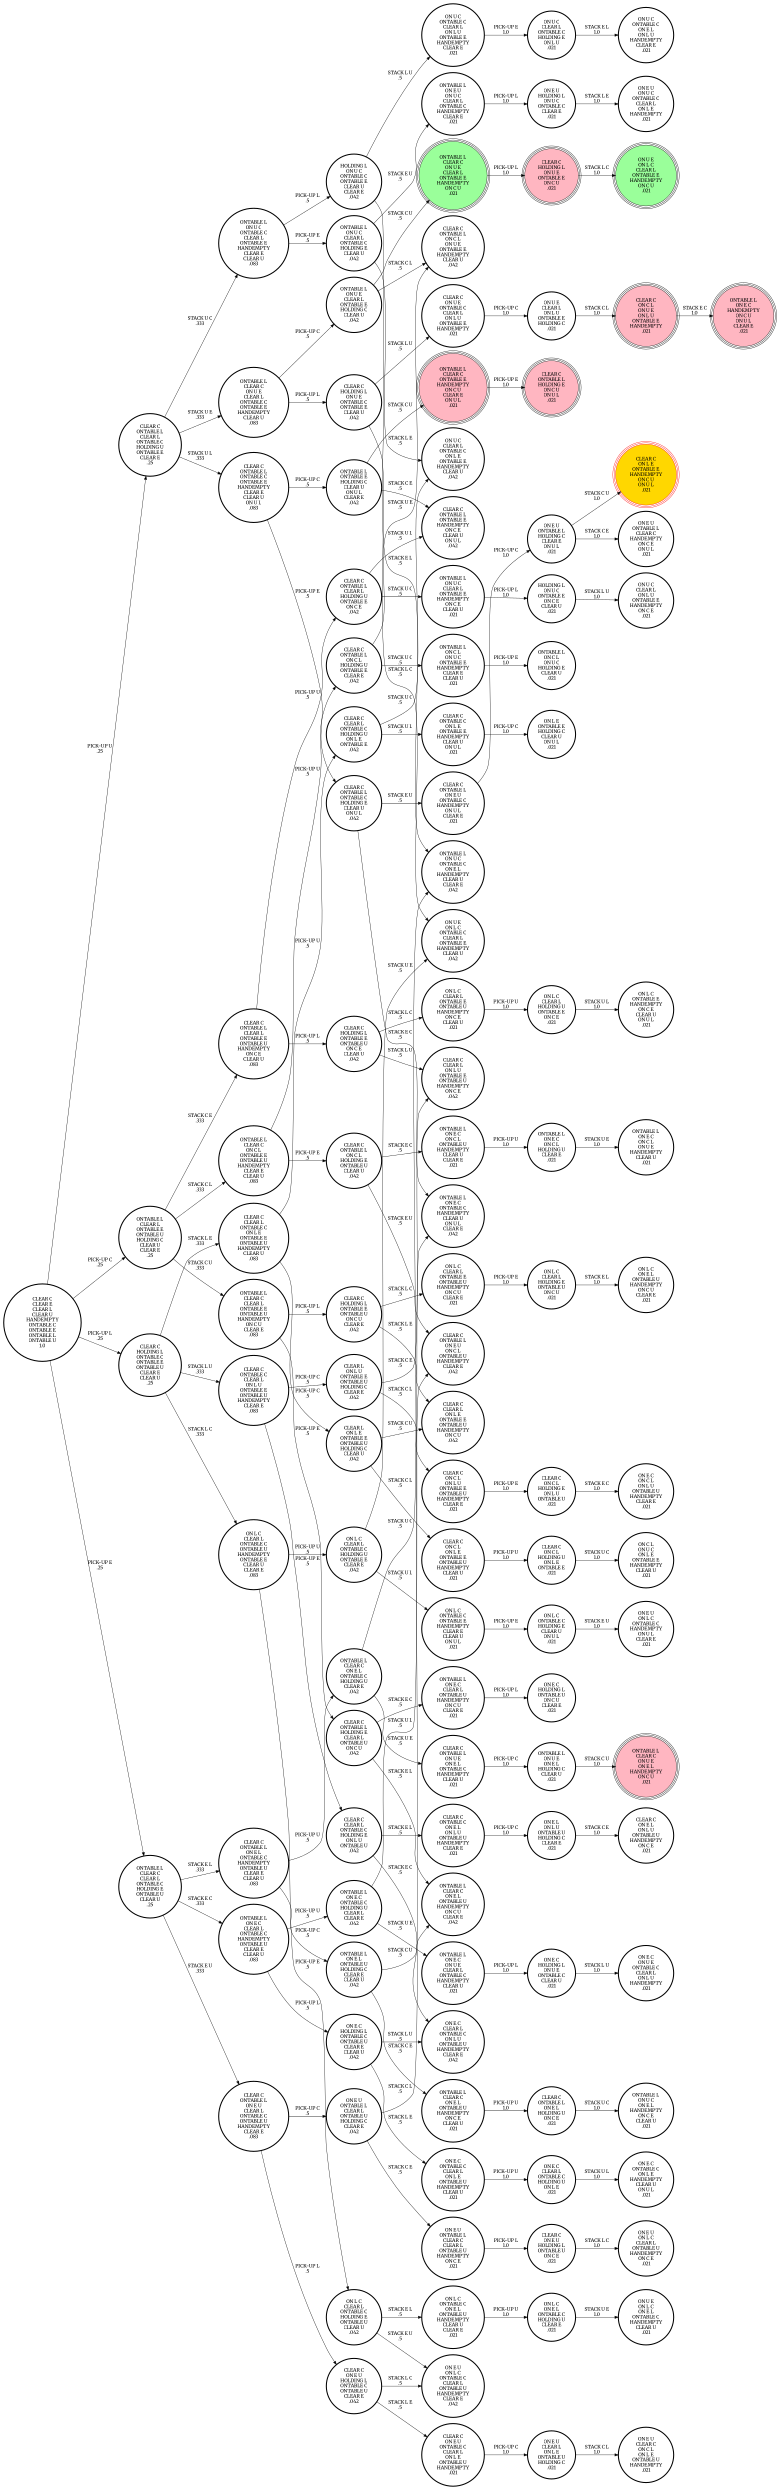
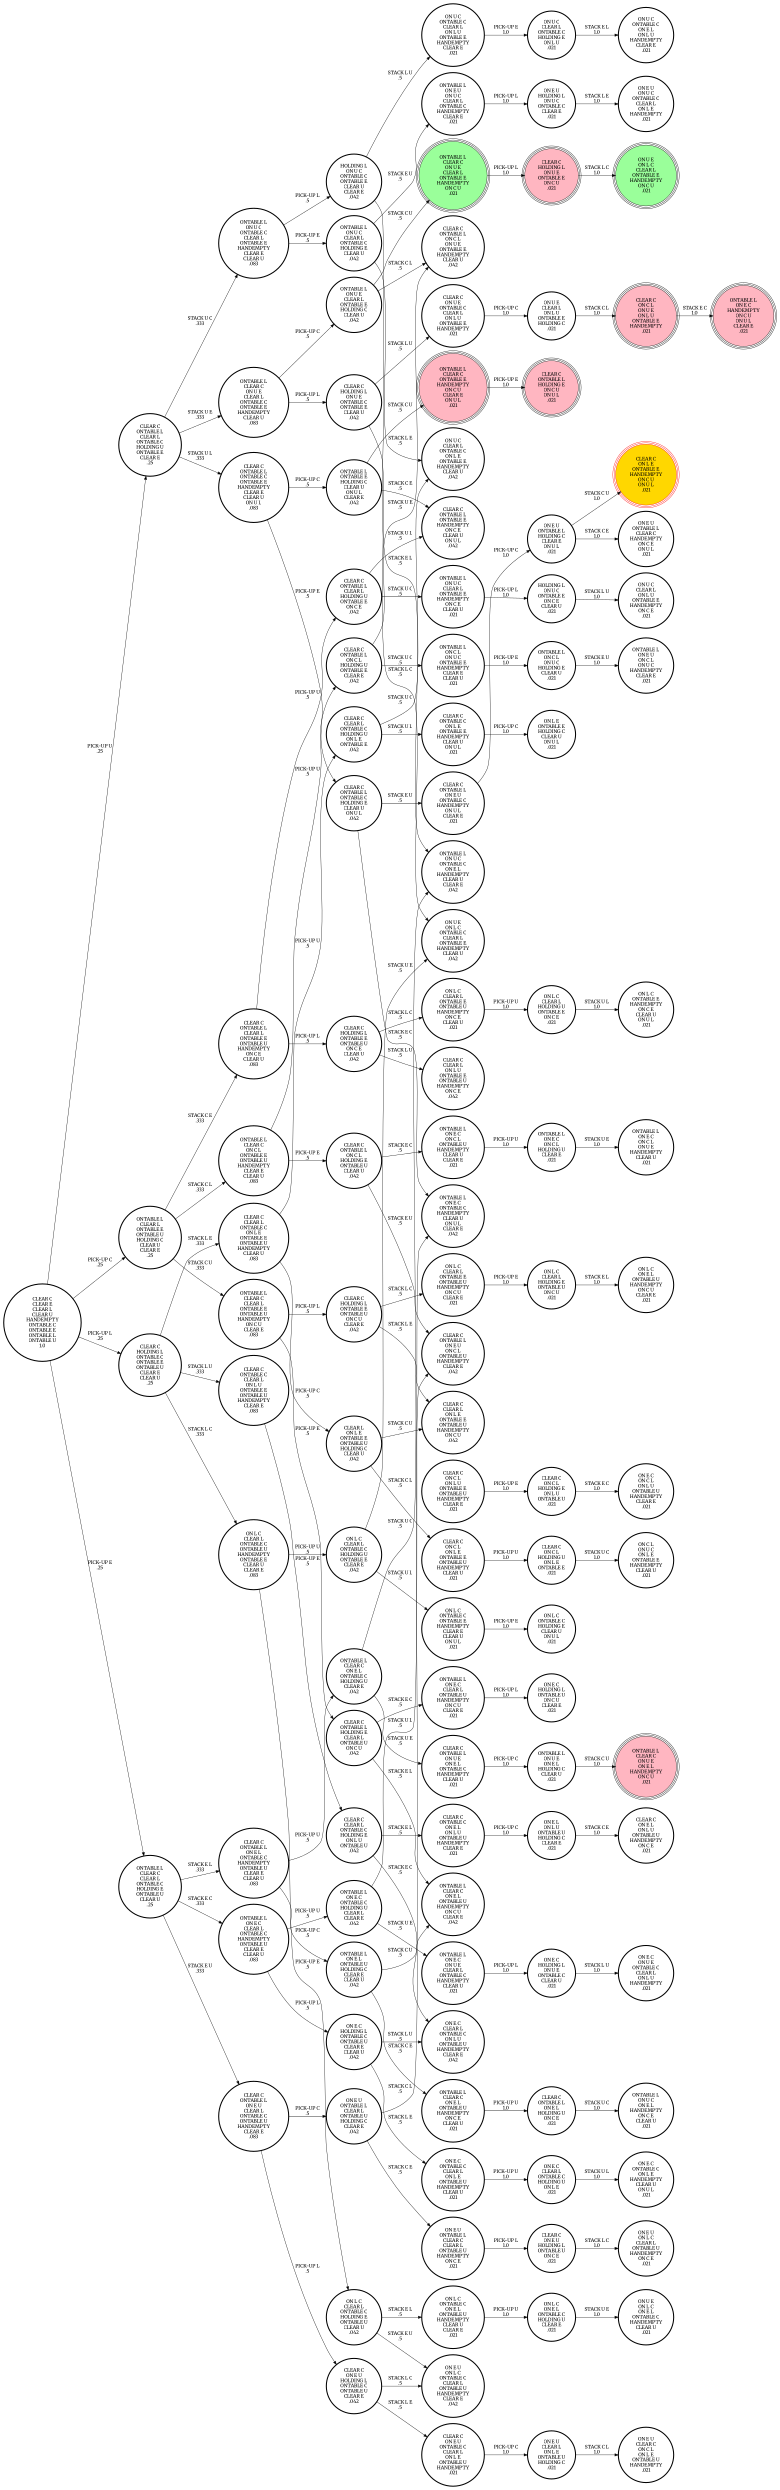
node "ONTABLE L ON E U ON C L ON U C HANDEMPTY CLEAR E .021": added
node "CLEAR L ON L U ONTABLE E ONTABLE U HOLDING C CLEAR E .042": removed
node "ON E U ON L C ONTABLE C HANDEMPTY ON U L CLEAR E .021": removed
